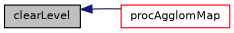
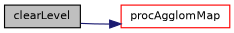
edge "procAgglomMap" -> "clearLevel": reversed
